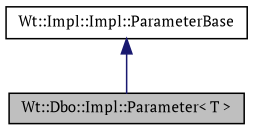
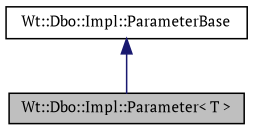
node "Wt::Impl::Impl::ParameterBase": label "Wt::Impl::Impl::ParameterBase" -> "Wt::Dbo::Impl::ParameterBase"
